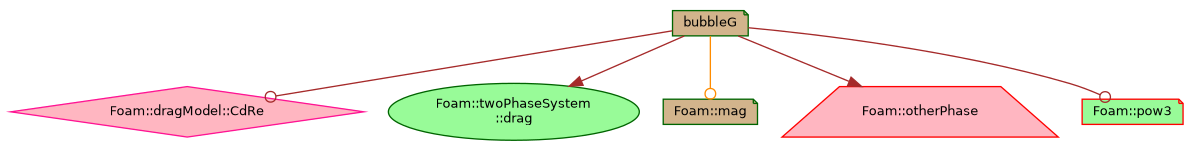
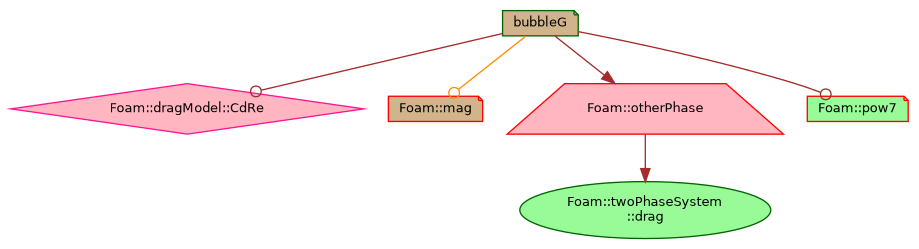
edge "bubbleG" -> "Foam::twoPhaseSystem ::drag": now "Foam::otherPhase" -> "Foam::twoPhaseSystem ::drag"
node "Foam::mag": color darkgreen -> red
node "Foam::pow3": label "Foam::pow3" -> "Foam::pow7"
